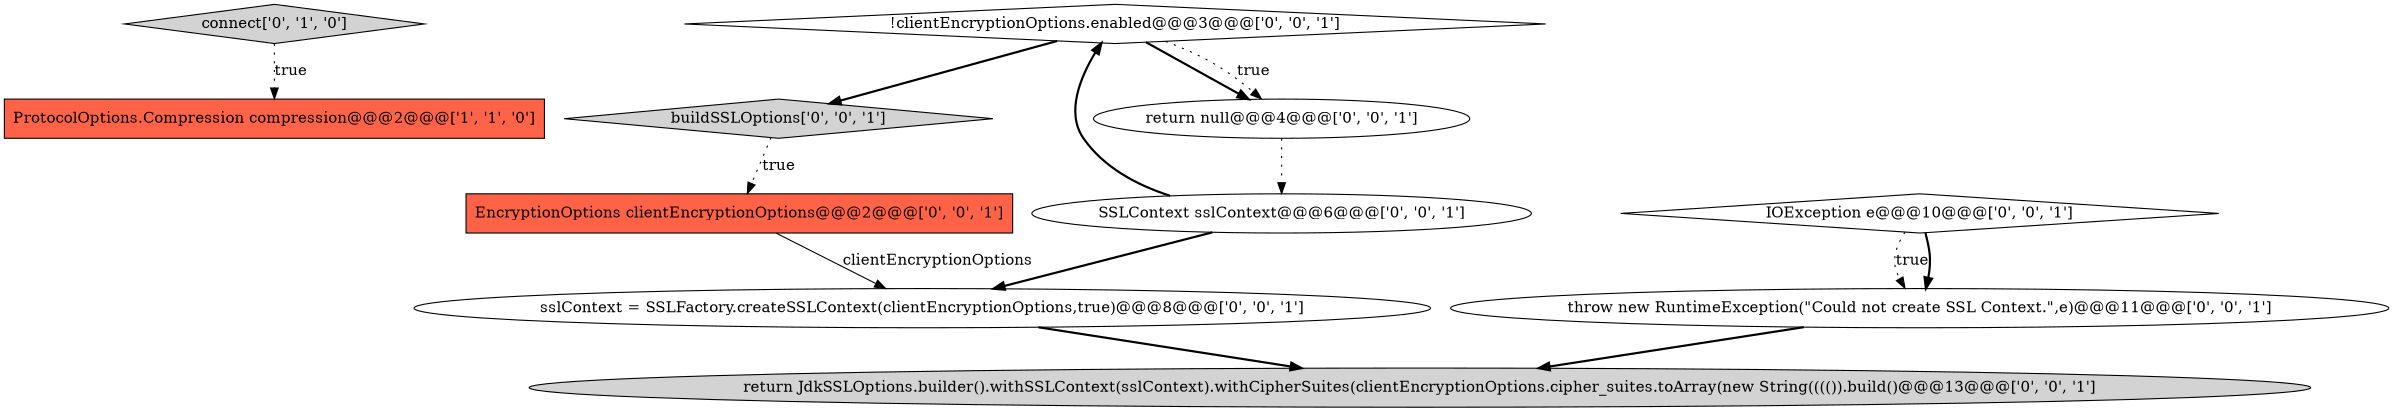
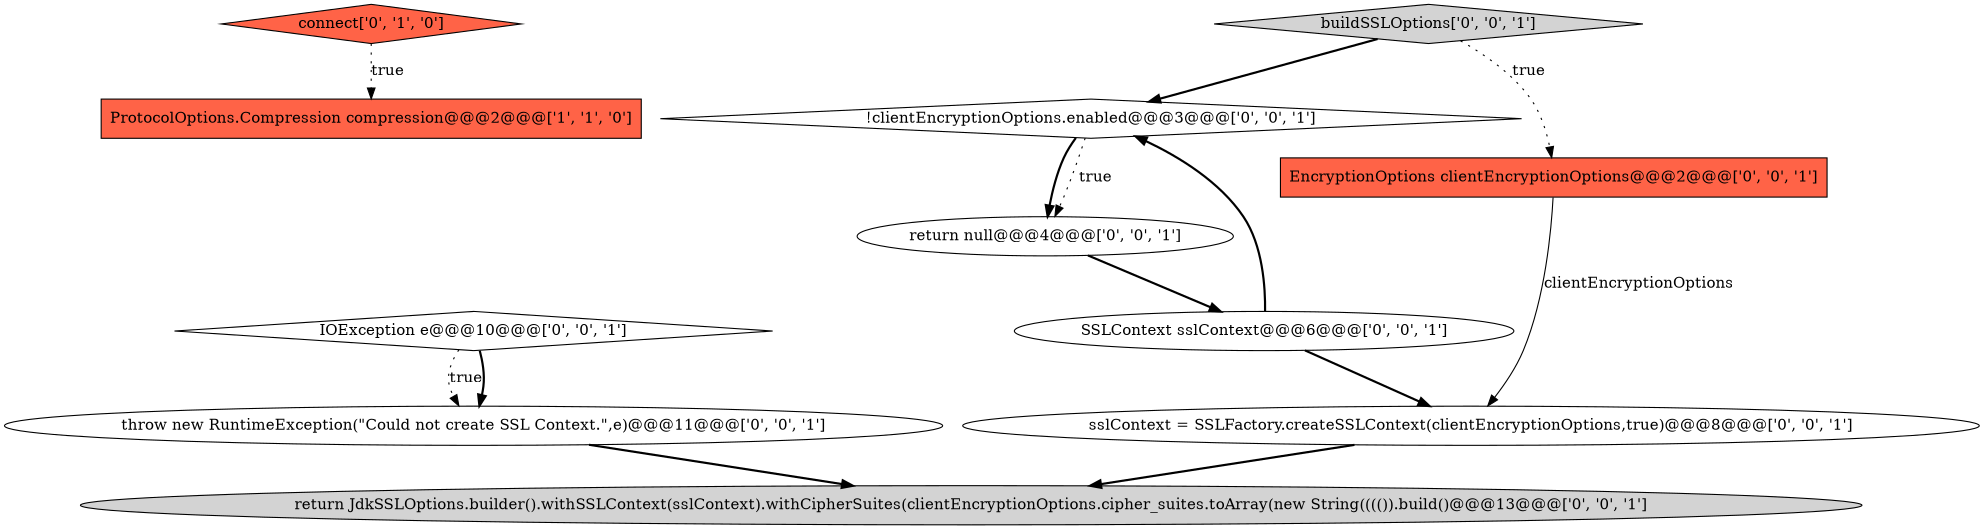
node "connect['0', '1', '0']": fillcolor lightgray -> tomato
edge "!clientEncryptionOptions.enabled@@@3@@@['0', '0', '1']" -> "buildSSLOptions['0', '0', '1']": reversed
edge "return null@@@4@@@['0', '0', '1']" -> "SSLContext sslContext@@@6@@@['0', '0', '1']": style dotted -> bold
